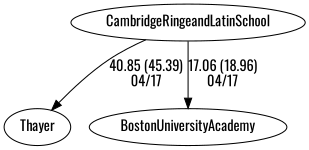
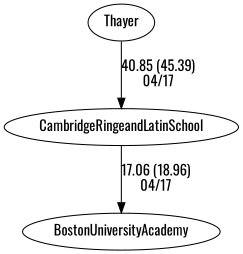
edge "CambridgeRingeandLatinSchool" -> "Thayer": reversed
